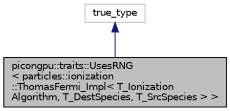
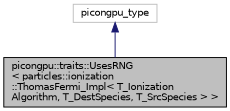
node "true_type": label "true_type" -> "picongpu_type"
